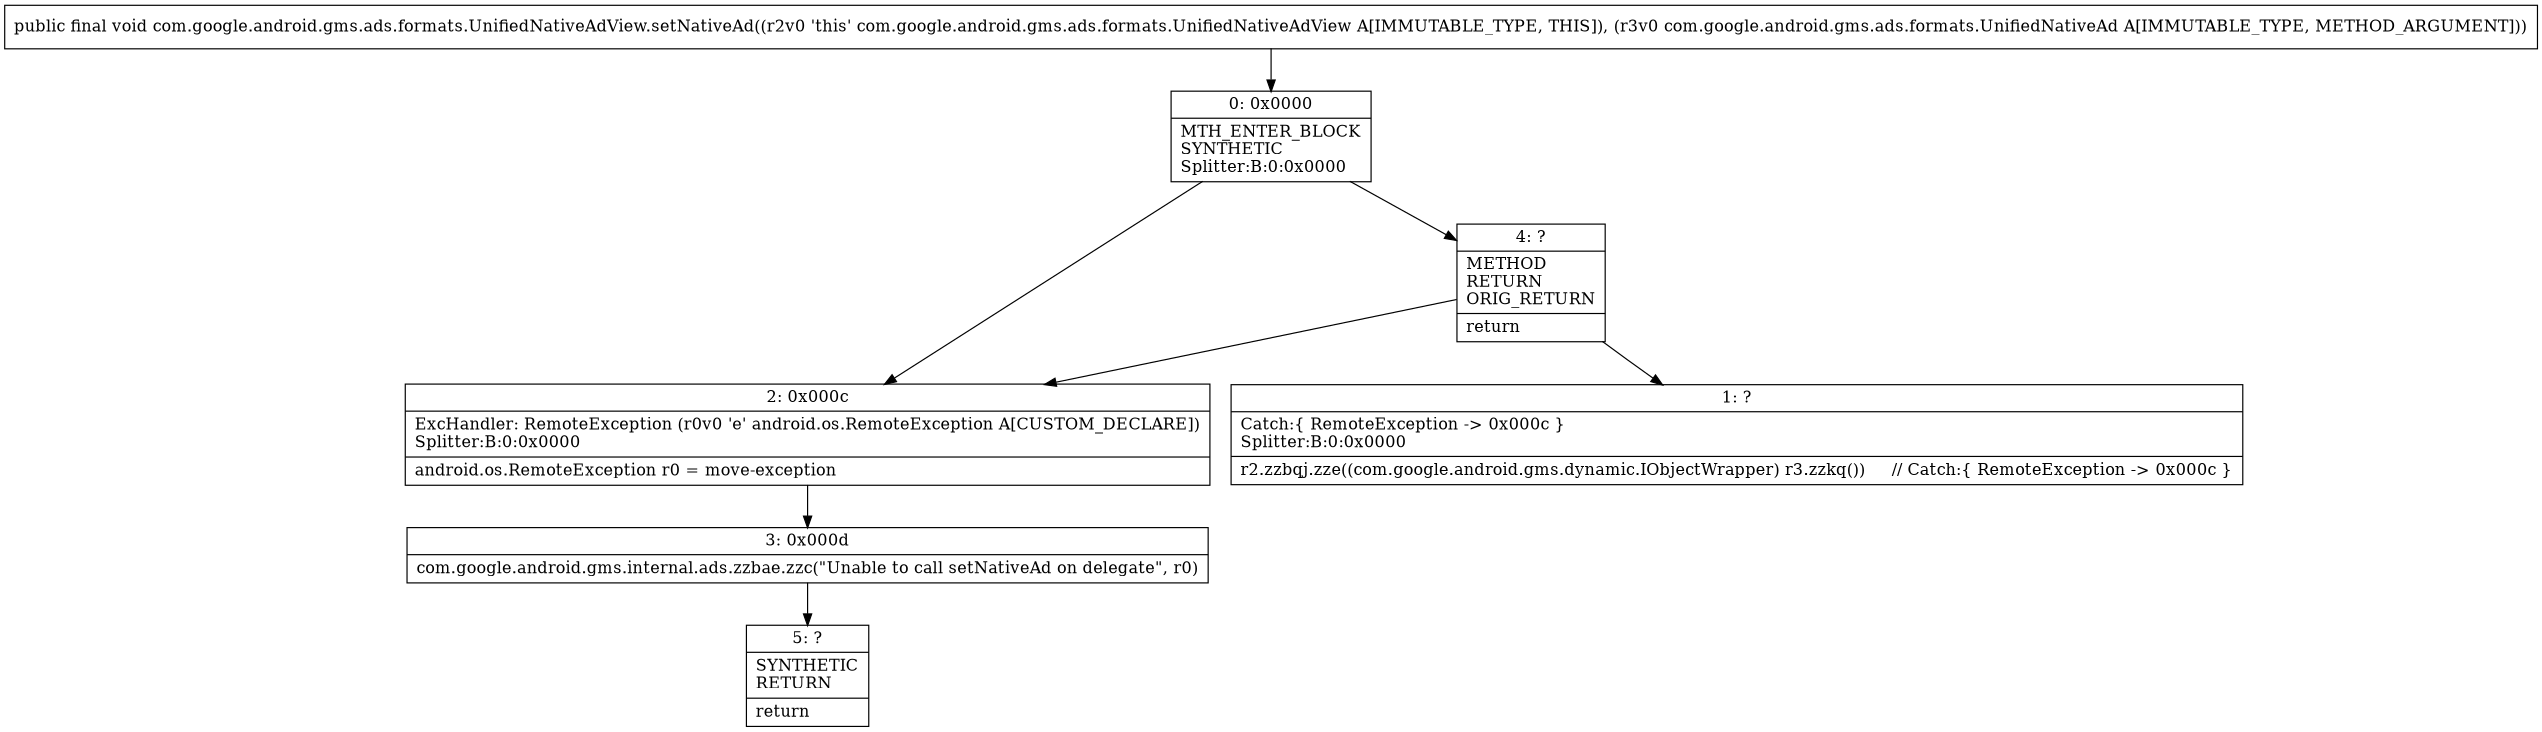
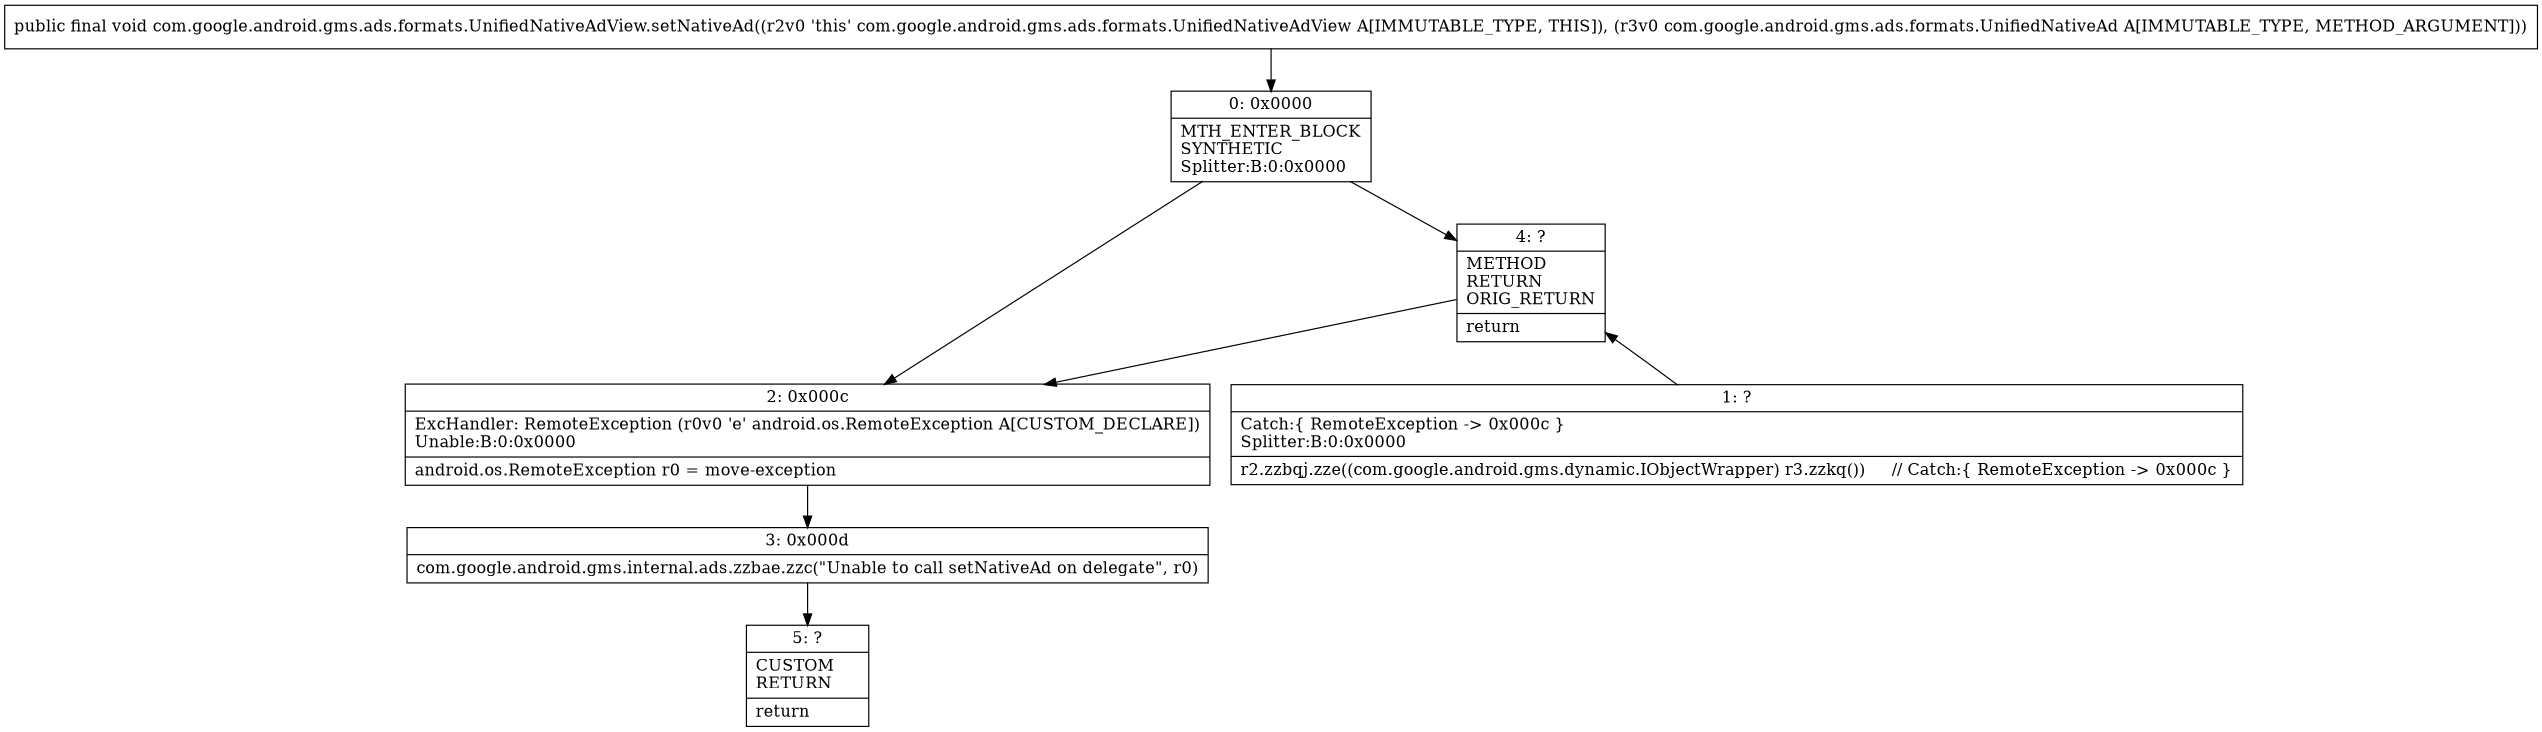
edge "4: ?" -> "1: ?": reversed
node "2: 0x000c": text "Splitter:B:0:0x0000" -> "Unable:B:0:0x0000"
node "5: ?": text "SYNTHETIC" -> "CUSTOM"
